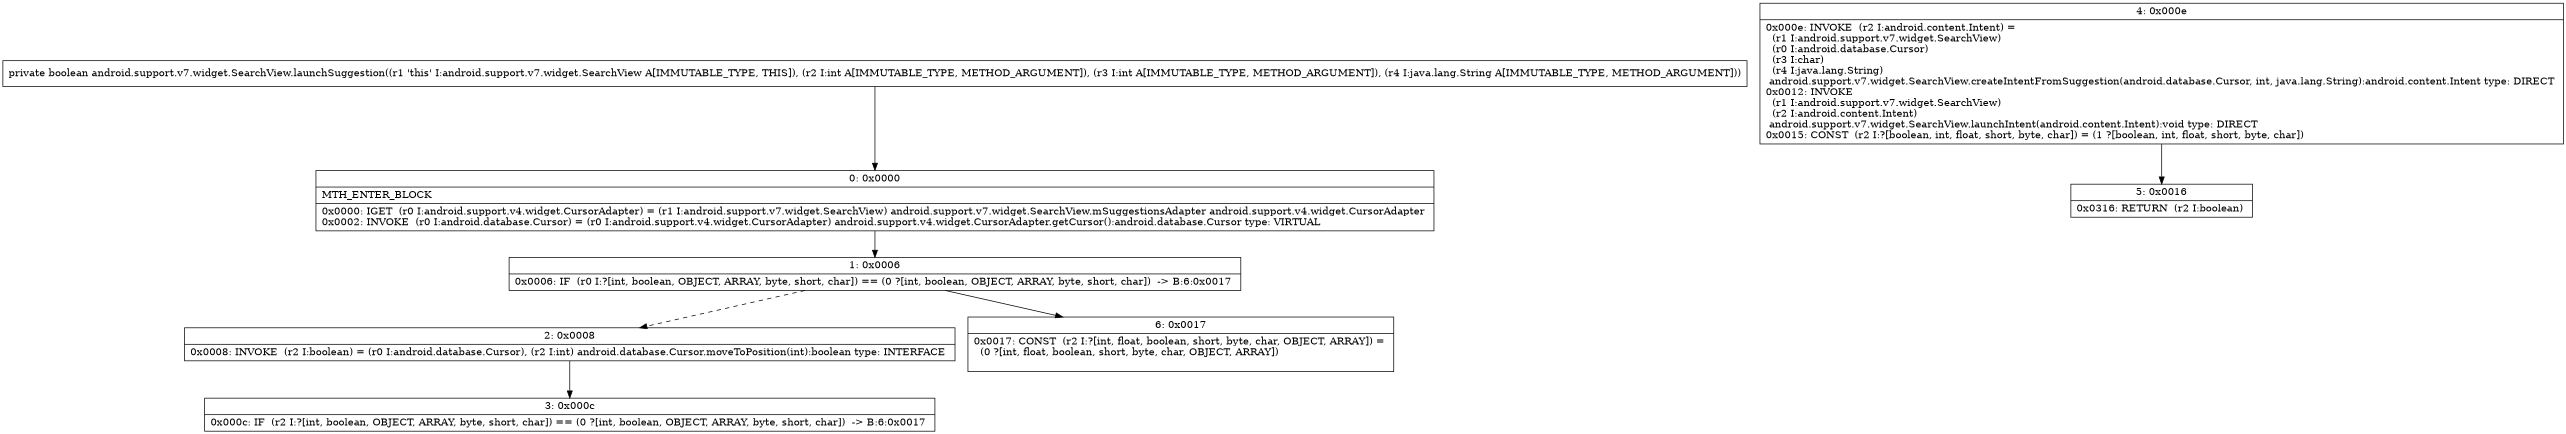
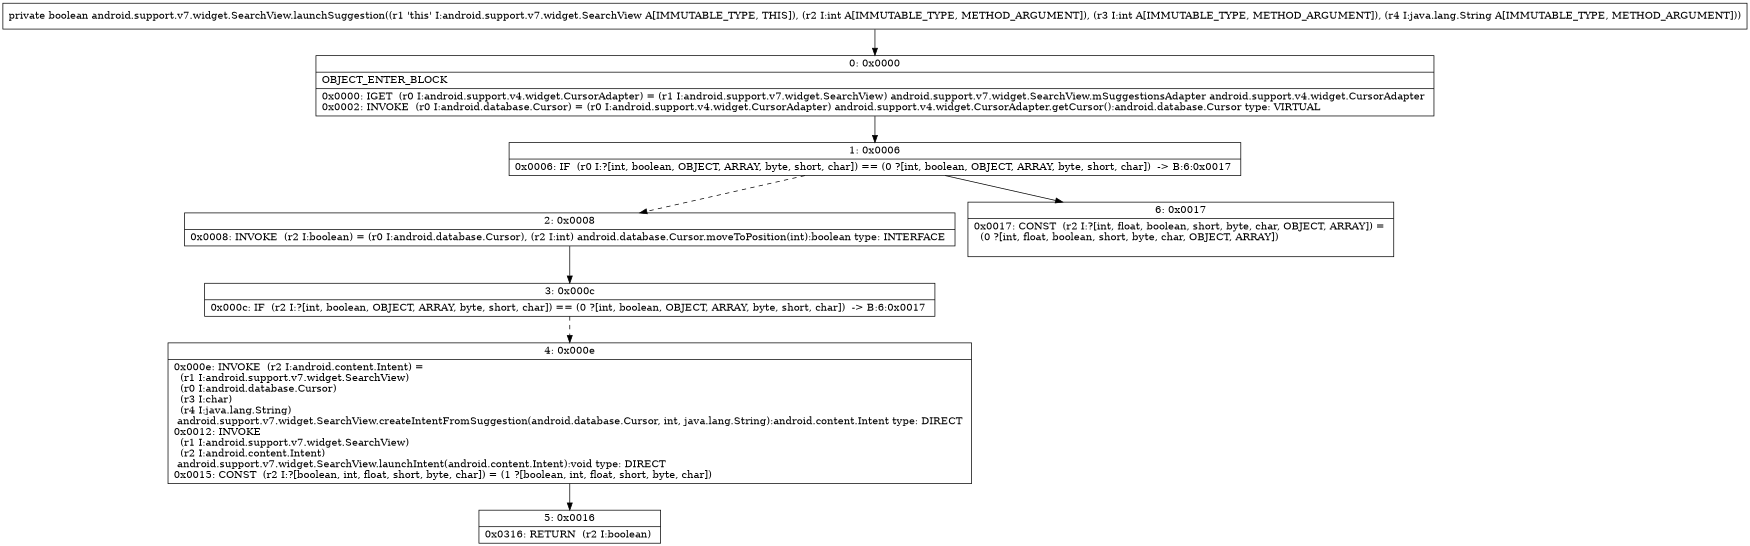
node "0: 0x0000": text "MTH_ENTER_BLOCK" -> "OBJECT_ENTER_BLOCK"
edge "3: 0x000c" -> "4: 0x000e": added
